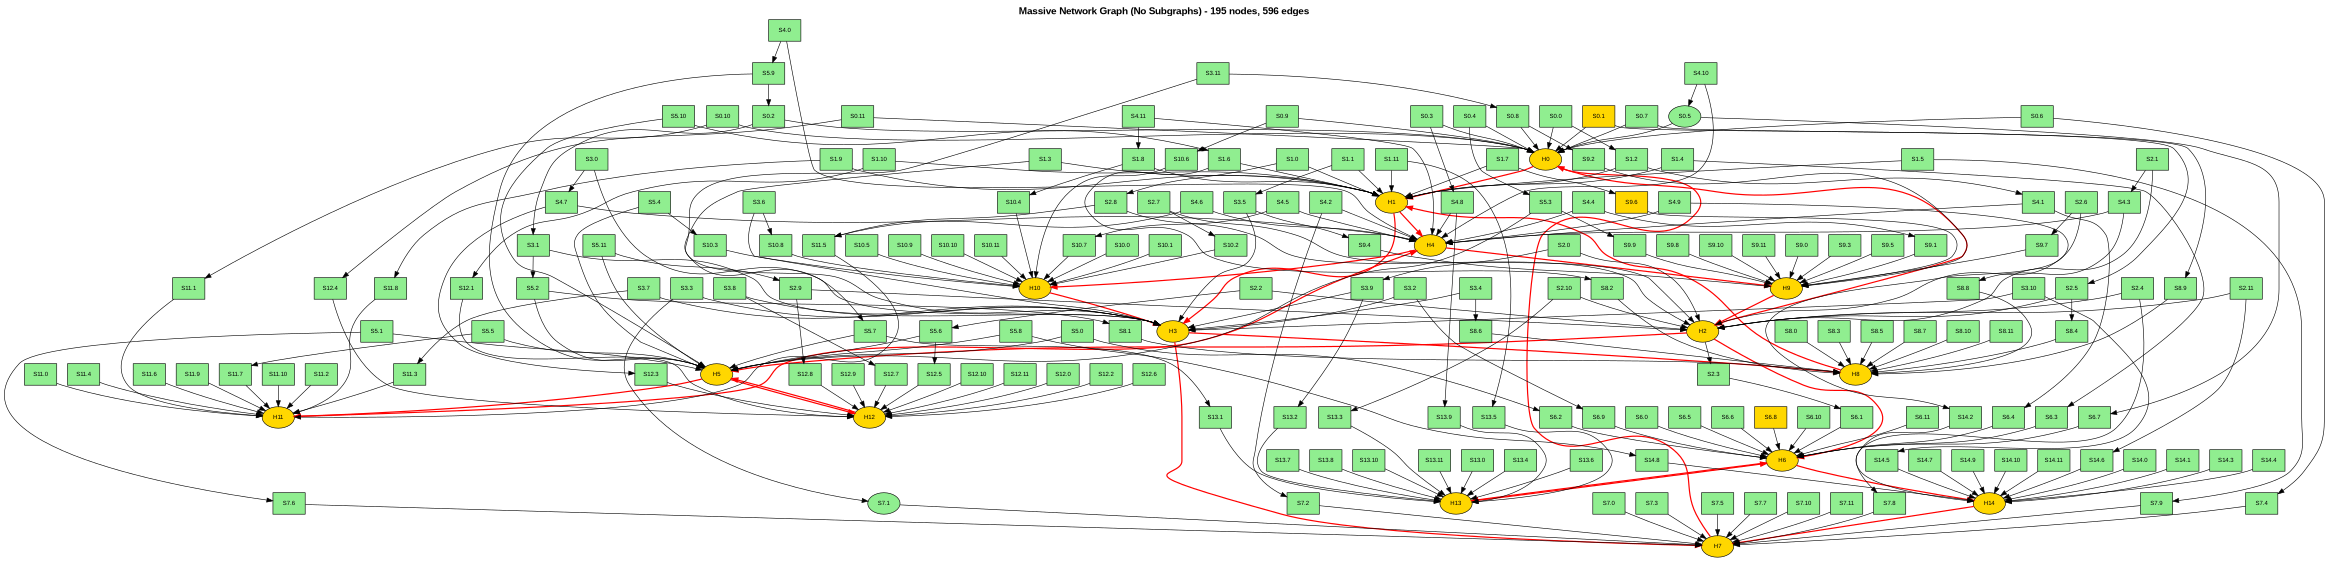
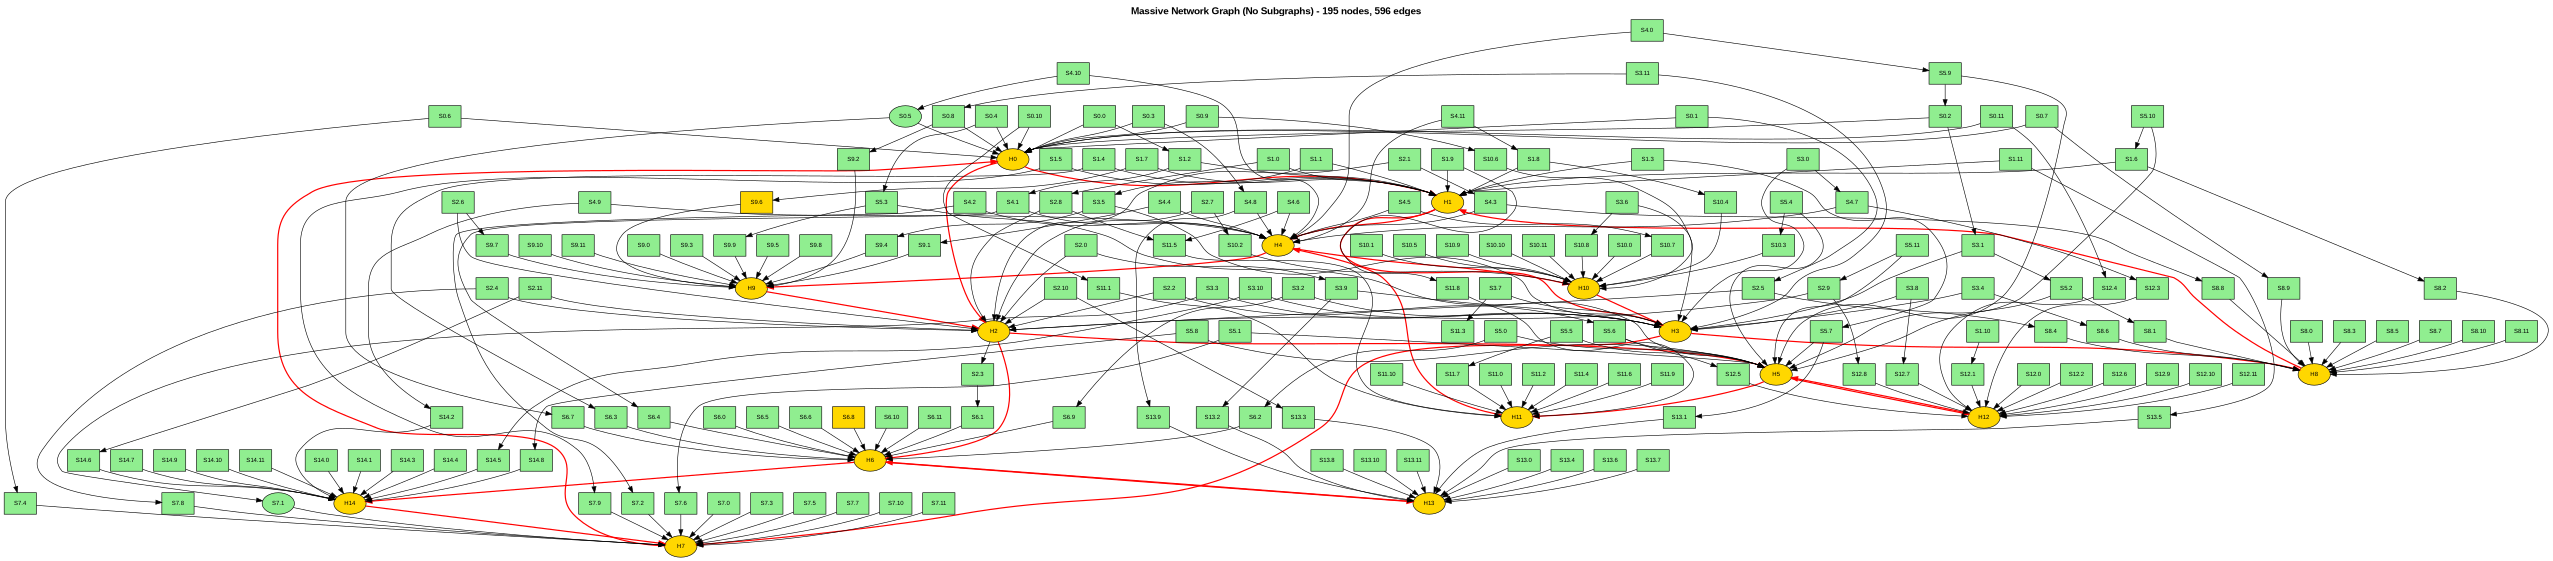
node "S0.1": fillcolor gold -> lightgreen
edge "S1.10" -> "H1": removed
edge "S11.3" -> "H11": removed
